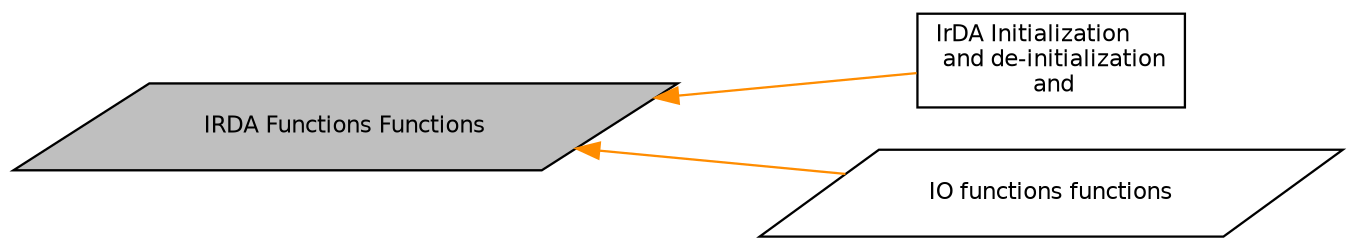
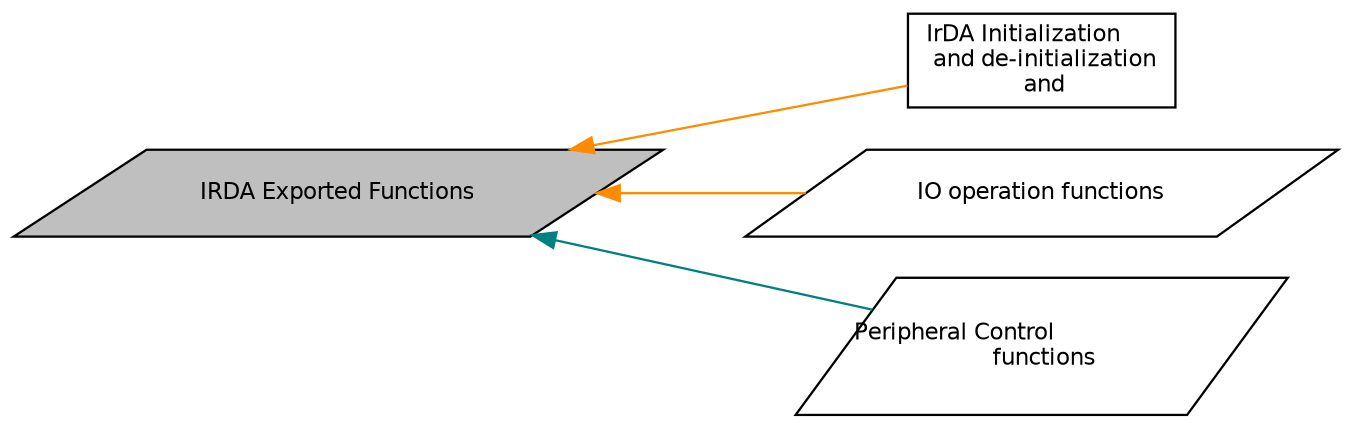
node "IRDA Functions Functions": label "IRDA Functions Functions" -> "IRDA Exported Functions"
node "IO functions functions": label "IO functions functions" -> "IO operation functions"
node "Peripheral Control functions": added
